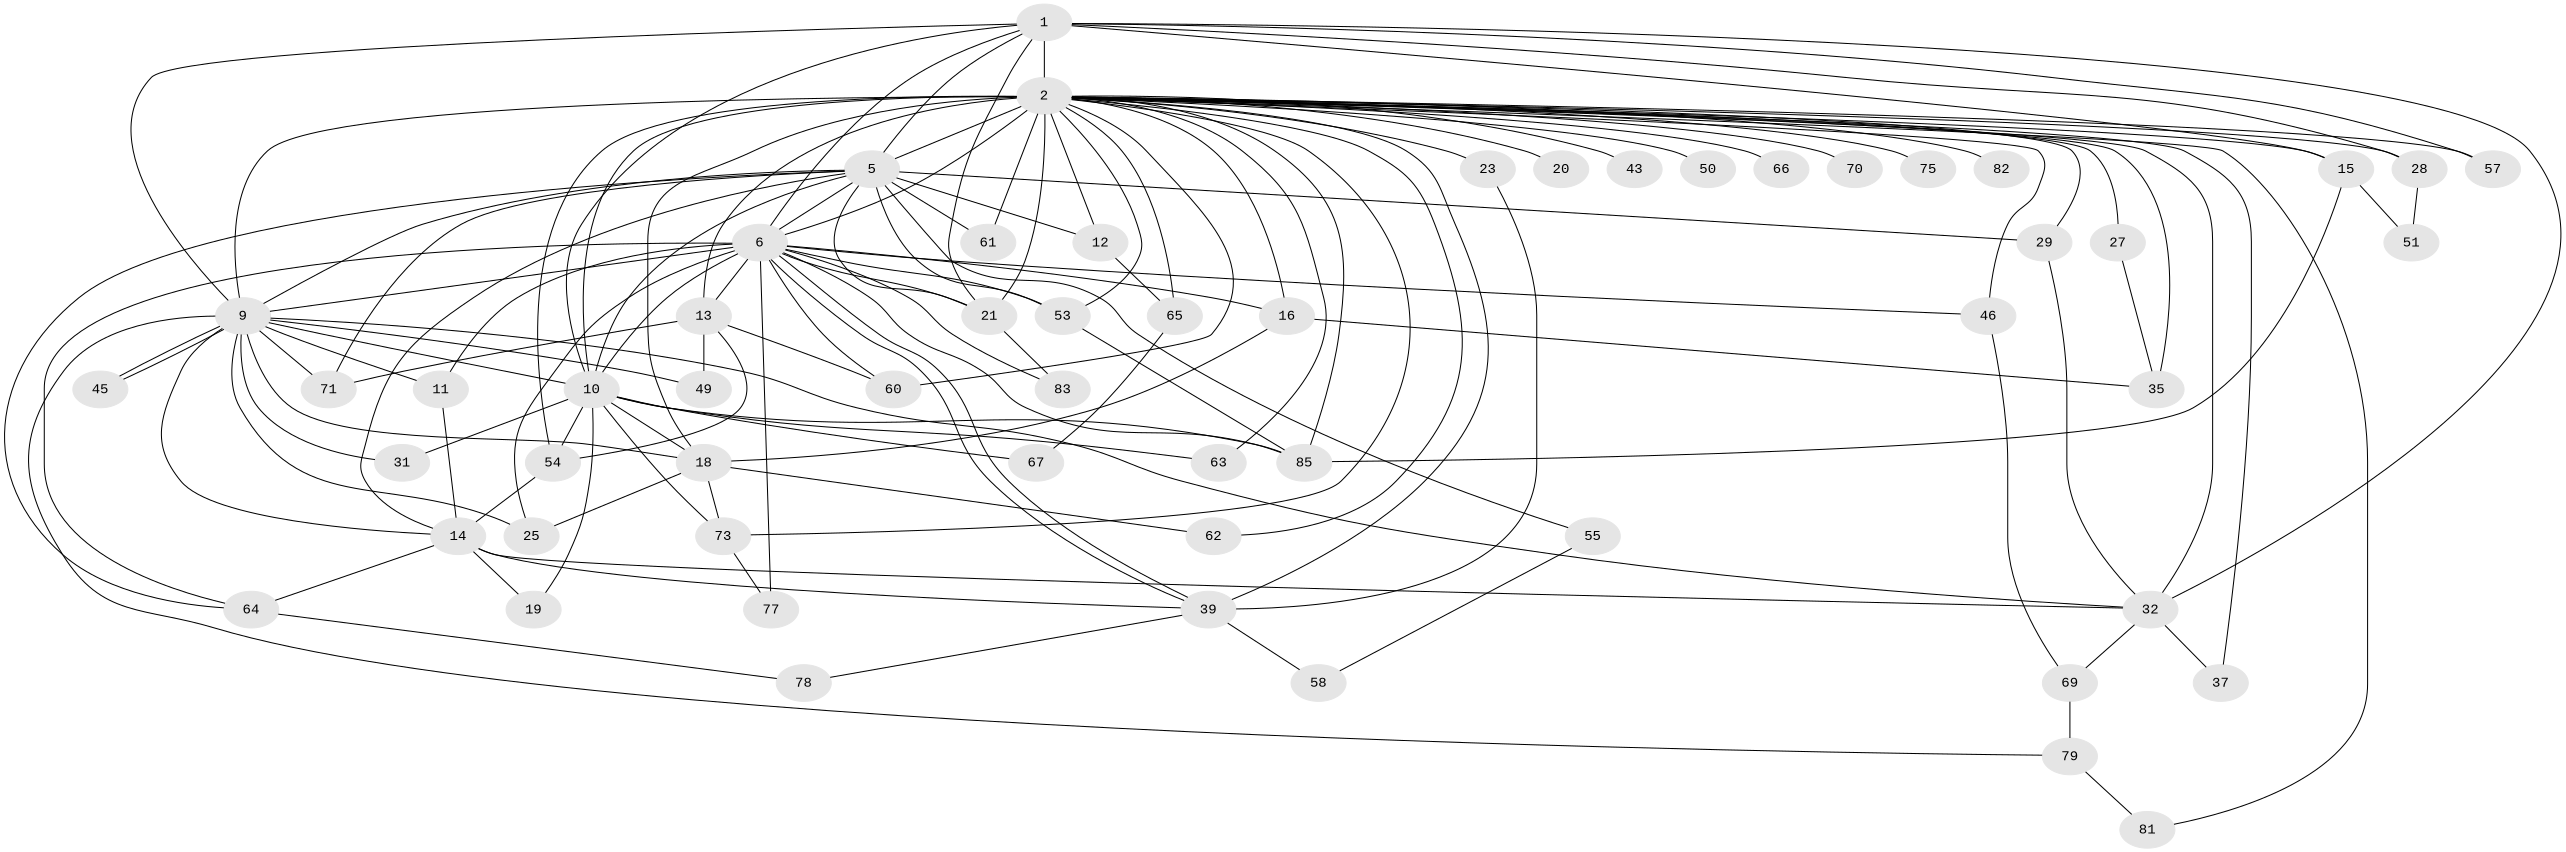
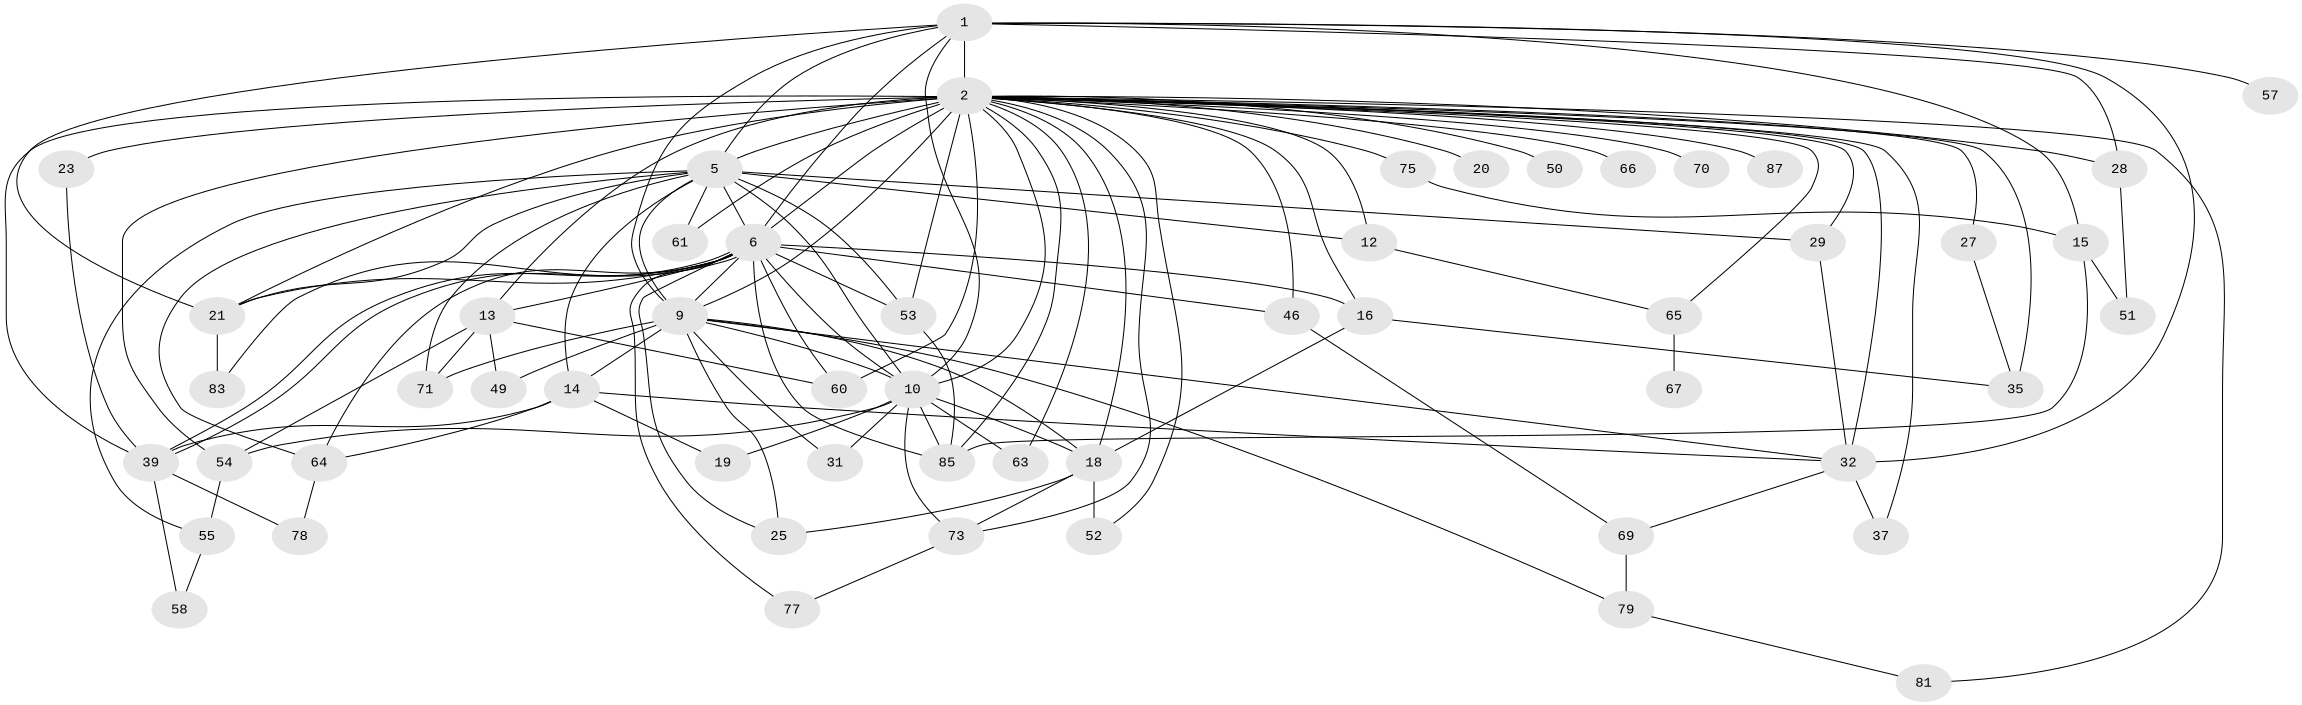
edge "2" -- "57": removed
edge "2" -- "15": now "75" -- "15"
node "43": removed
node "82": label "82" -> "87"
node "45": removed
node "11": removed
edge "10" -- "67": removed
edge "54" -- "14": now "54" -- "55"
node "62": label "62" -> "52"
